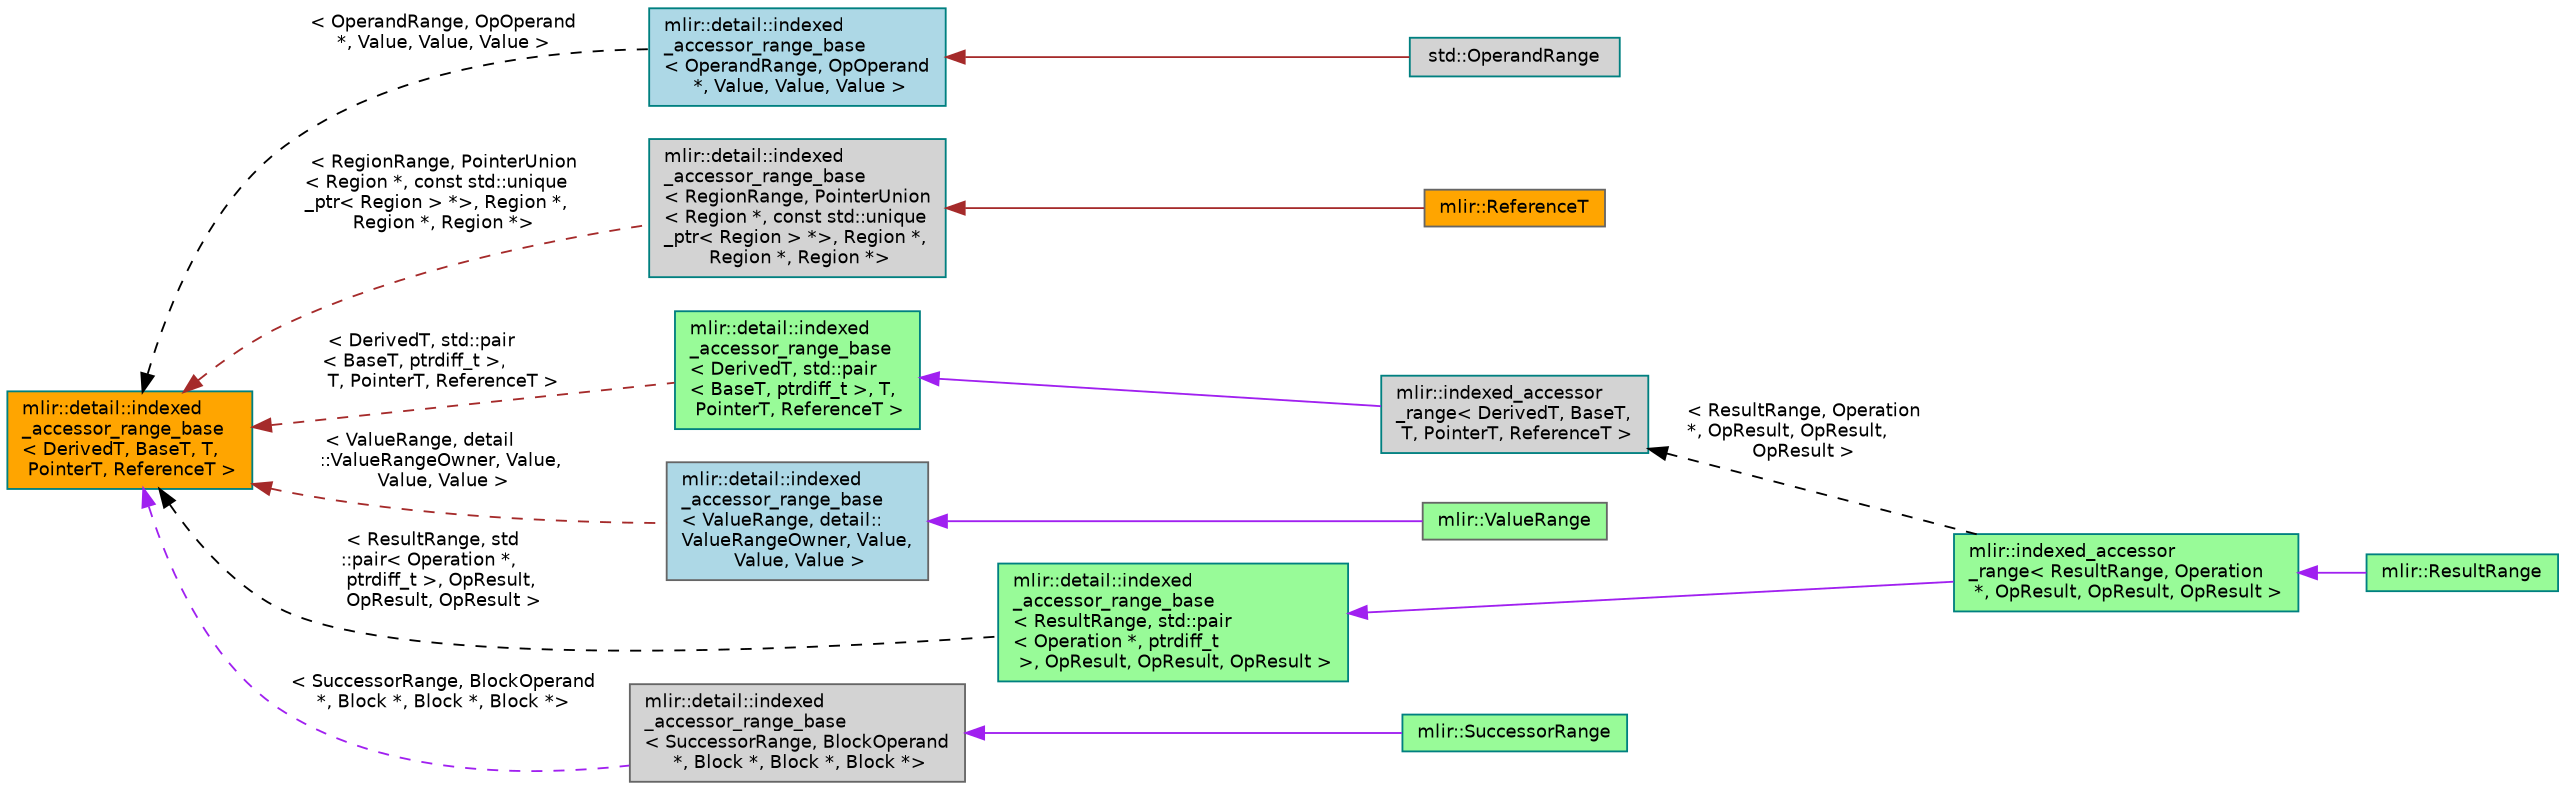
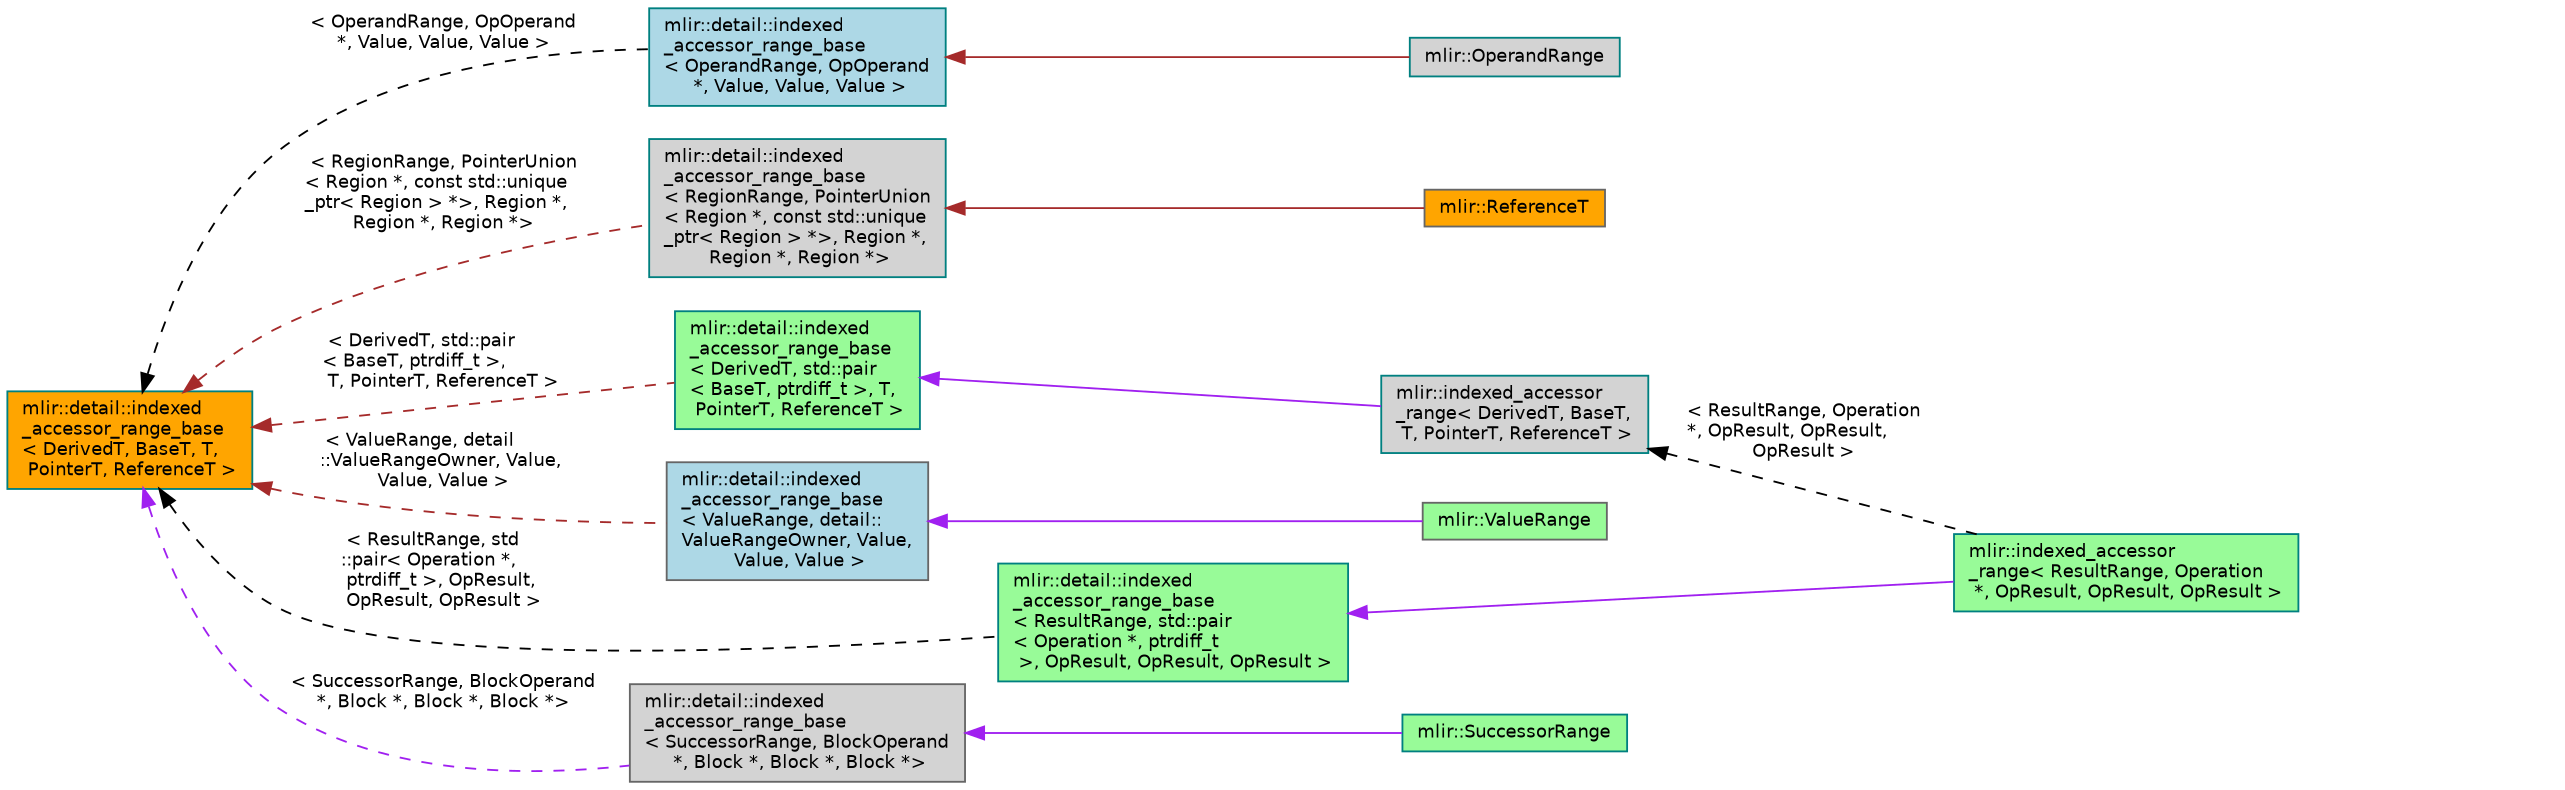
node "std::OperandRange": label "std::OperandRange" -> "mlir::OperandRange"
node "mlir::ResultRange": removed
